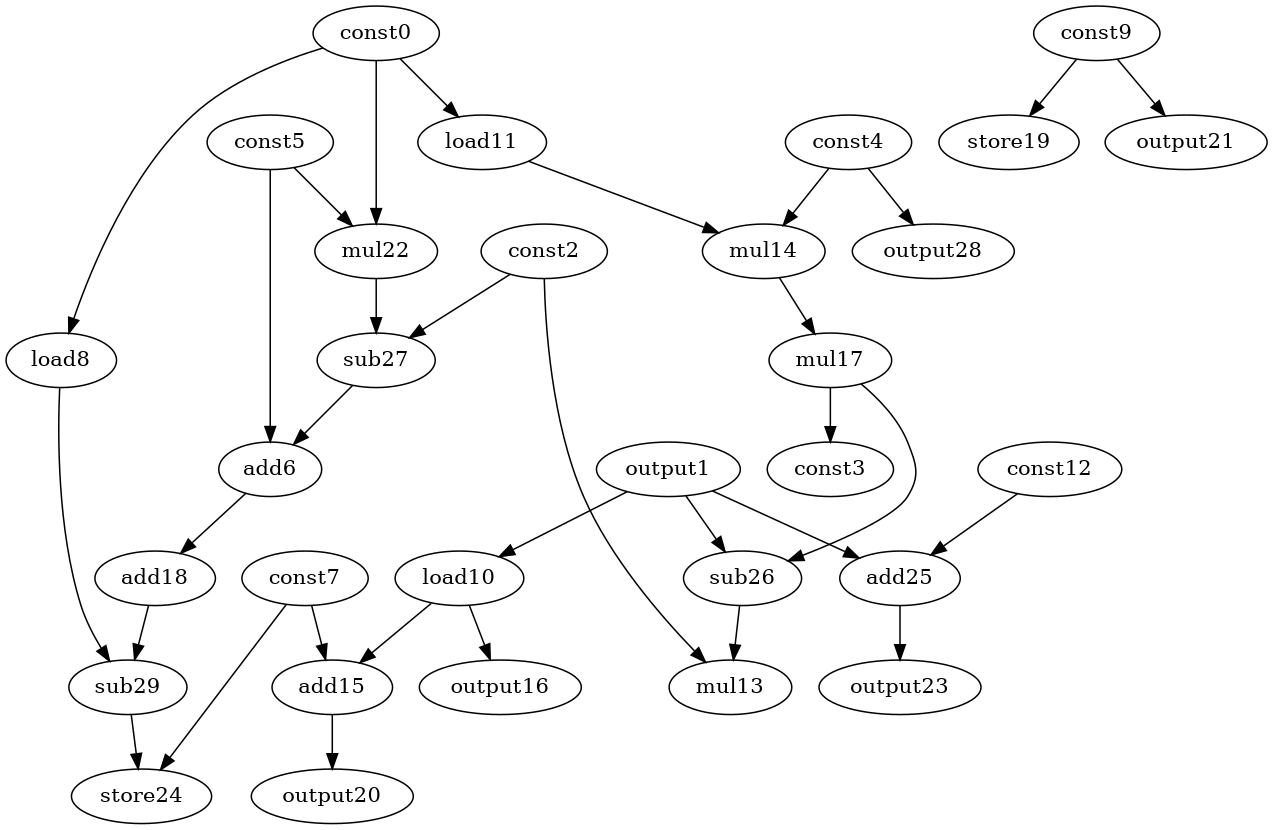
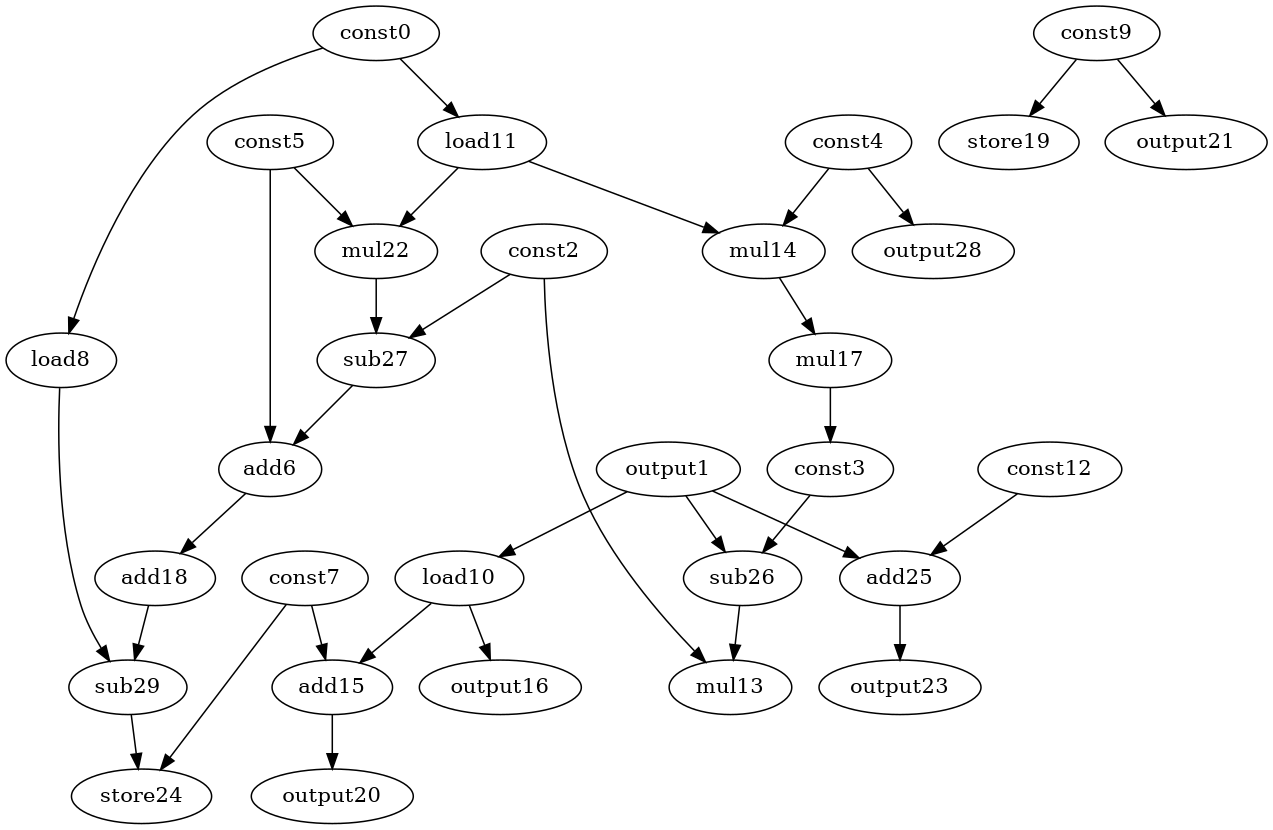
edge "const0" -> "mul22": now "load11" -> "mul22"
edge "mul17" -> "sub26": now "const3" -> "sub26"
